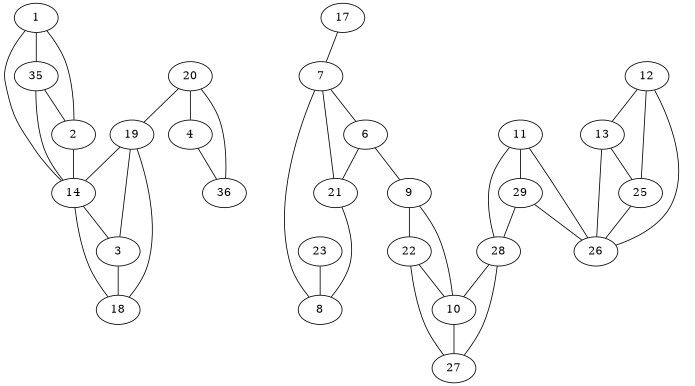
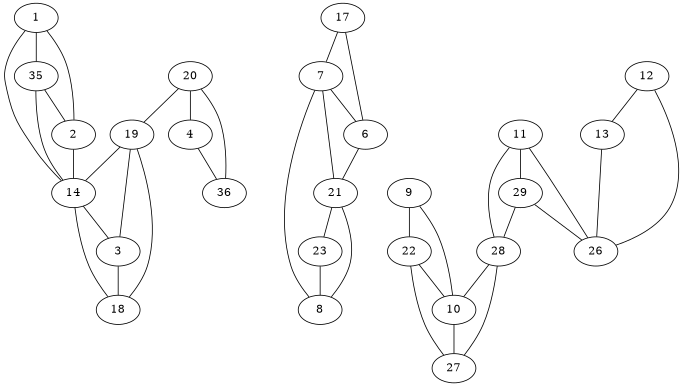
edge "6" -- "9": now "6" -- "17"
node "25": removed
edge "21" -- "23": added
